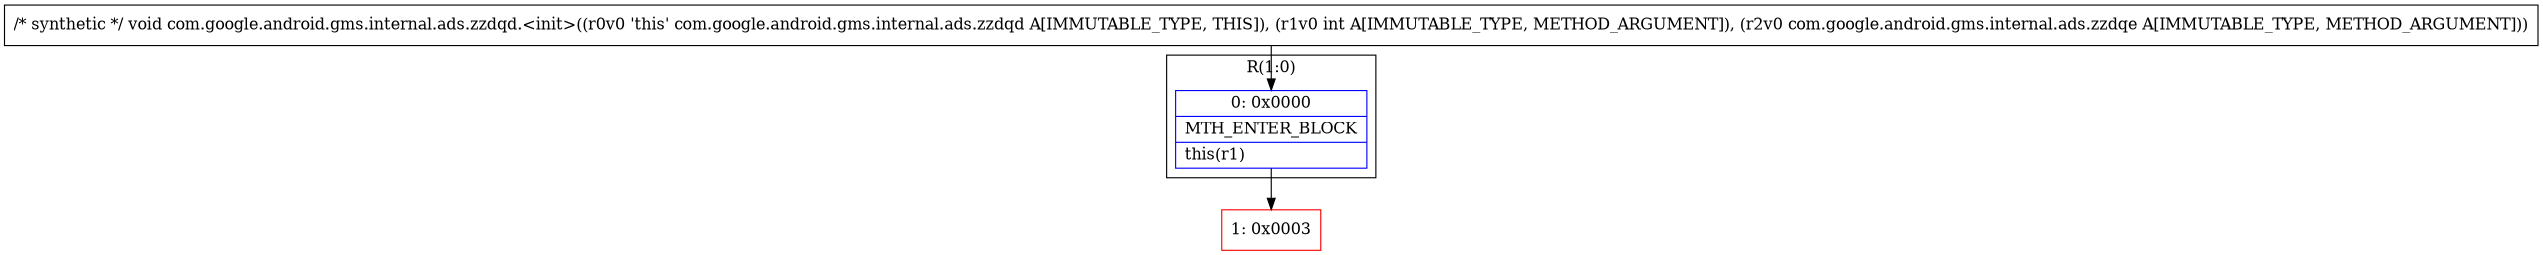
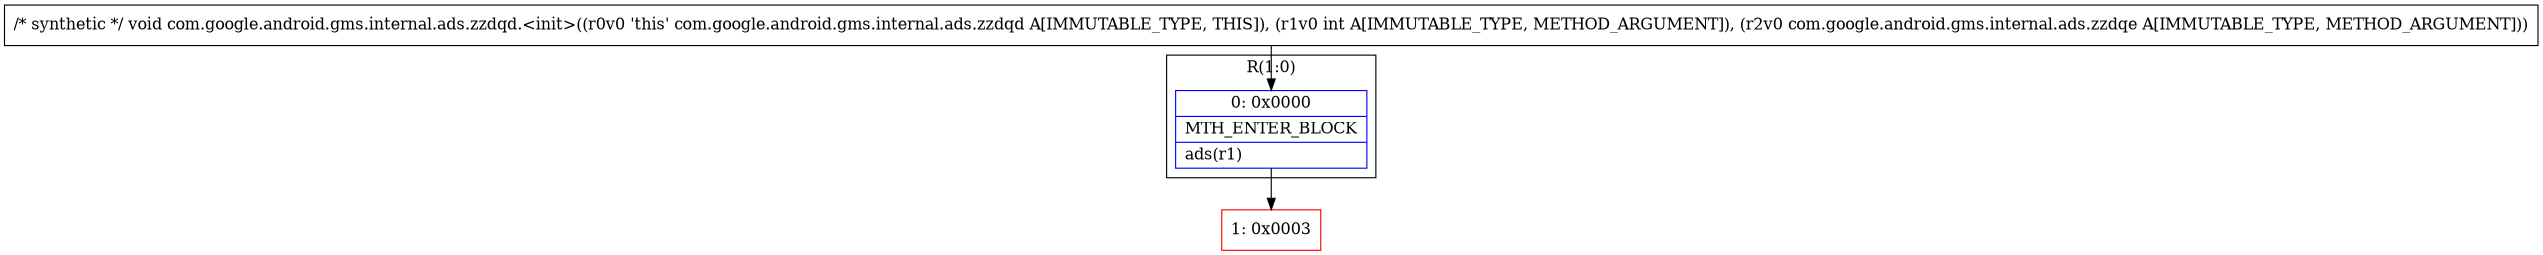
node "0: 0x0000": text "this(r1)" -> "ads(r1)"
